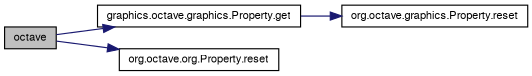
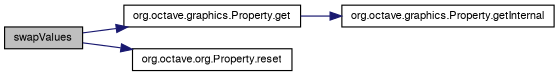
node "graphics.octave.graphics.Property.get": label "graphics.octave.graphics.Property.get" -> "org.octave.graphics.Property.get"
node "org.octave.graphics.Property.reset": label "org.octave.graphics.Property.reset" -> "org.octave.graphics.Property.getInternal"
node "octave": label "octave" -> "swapValues"
